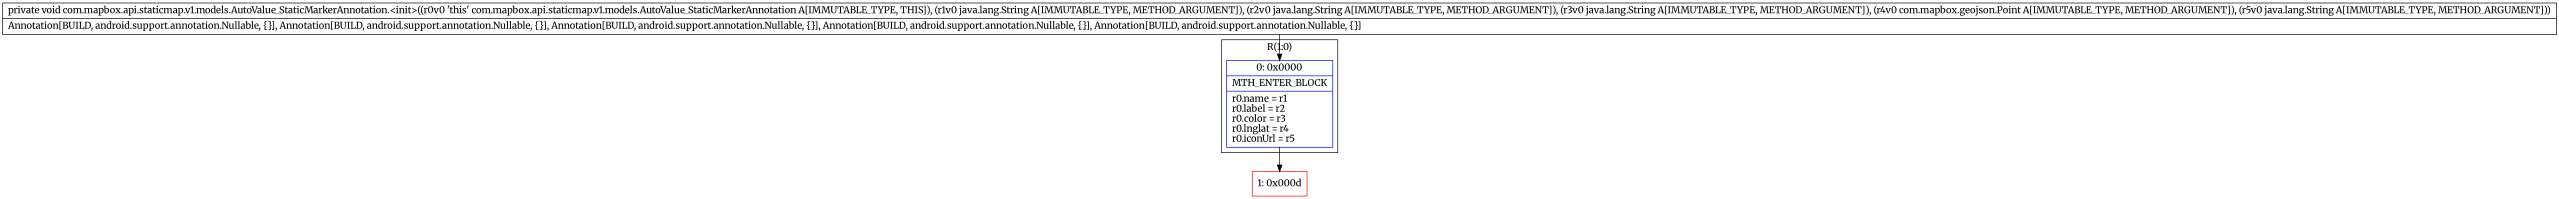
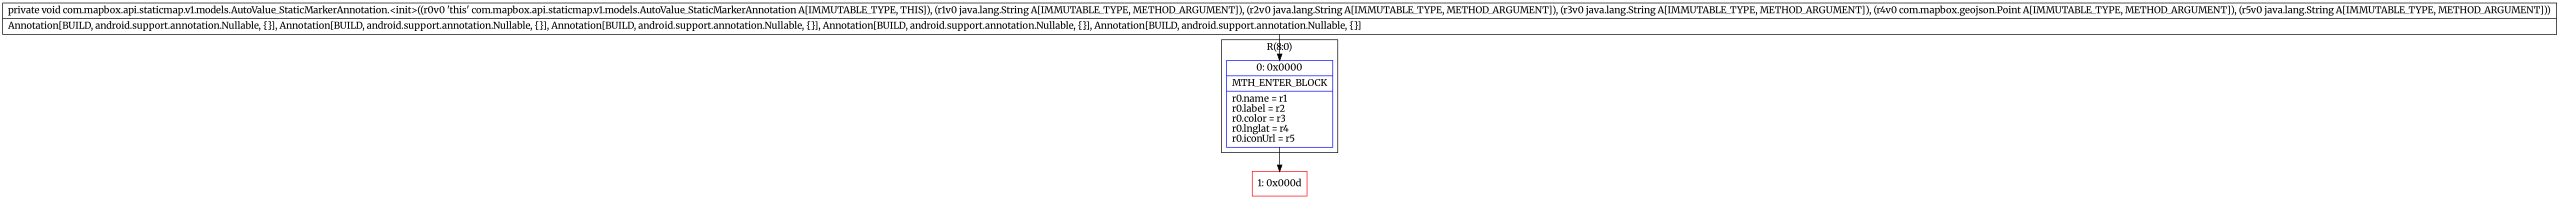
cluster "R(1:0)": label "R(1:0)" -> "R(8:0)"
